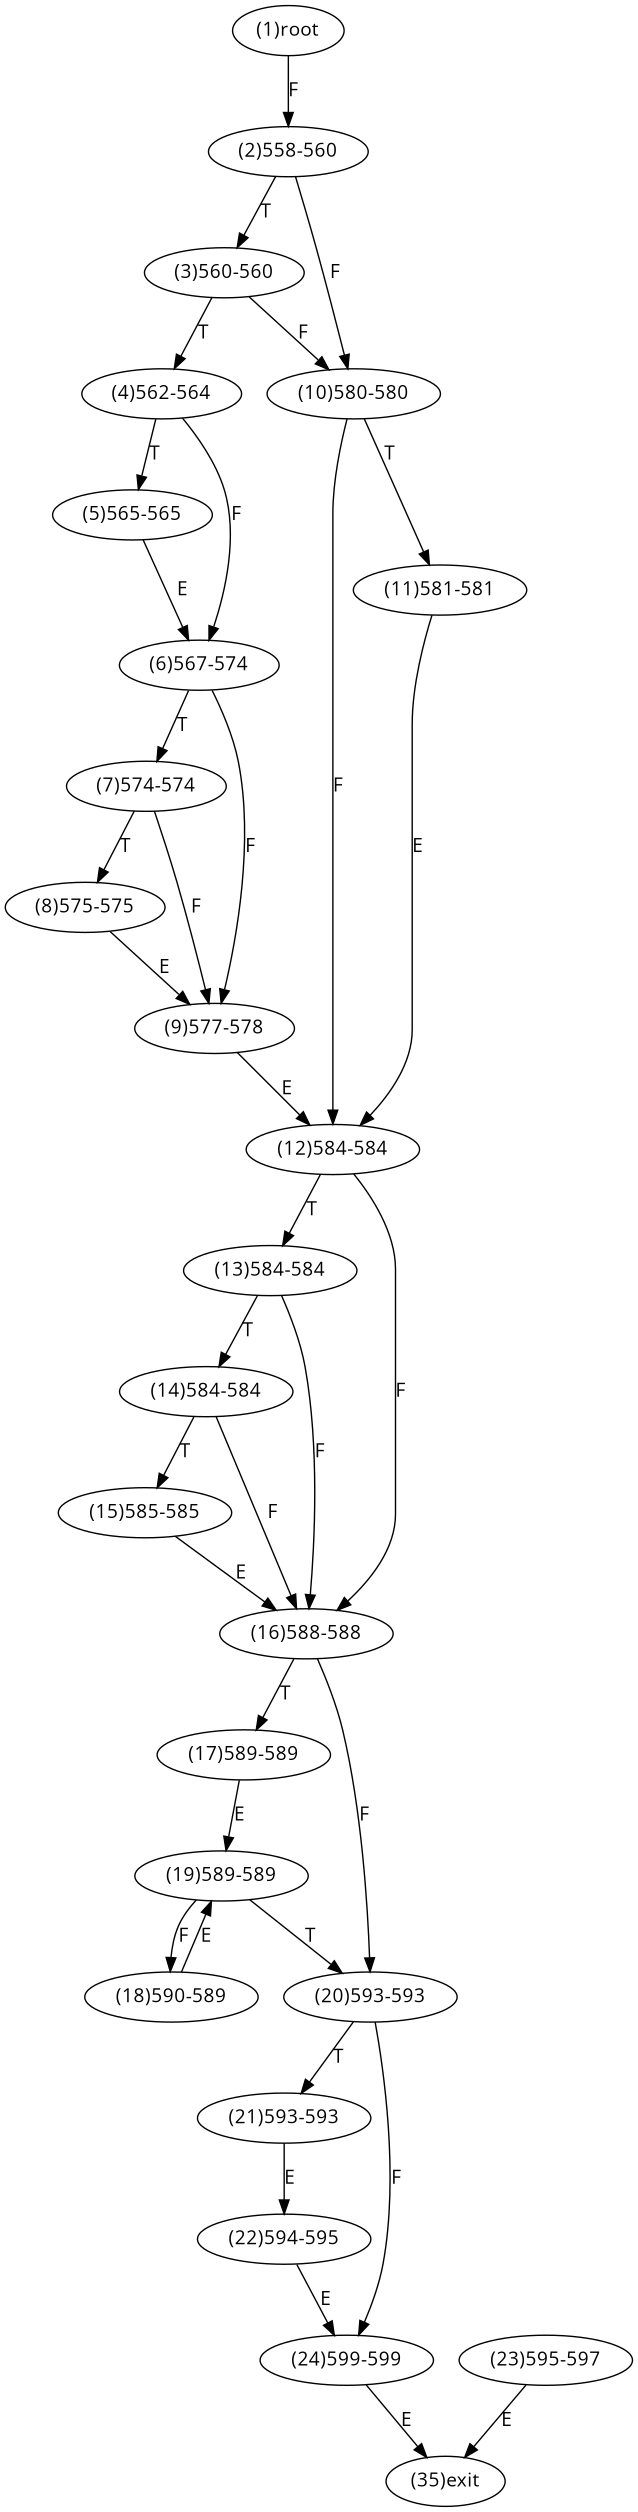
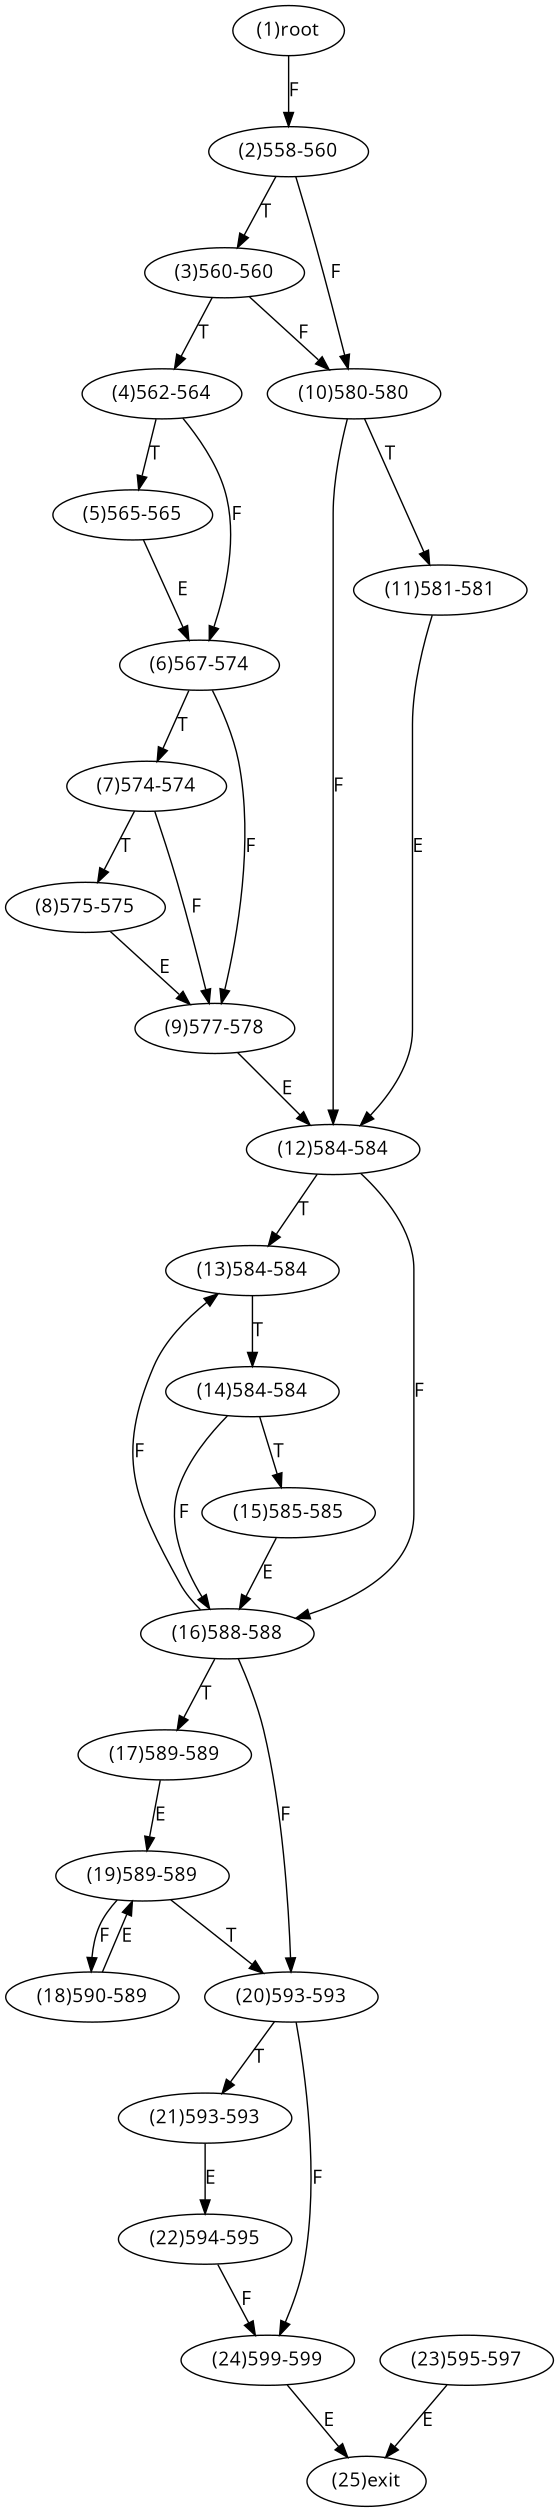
edge "(13)584-584" -> "(16)588-588": reversed
edge "(22)594-595" -> "(24)599-599": label "E" -> "F"
node "(35)exit": label "(35)exit" -> "(25)exit"
